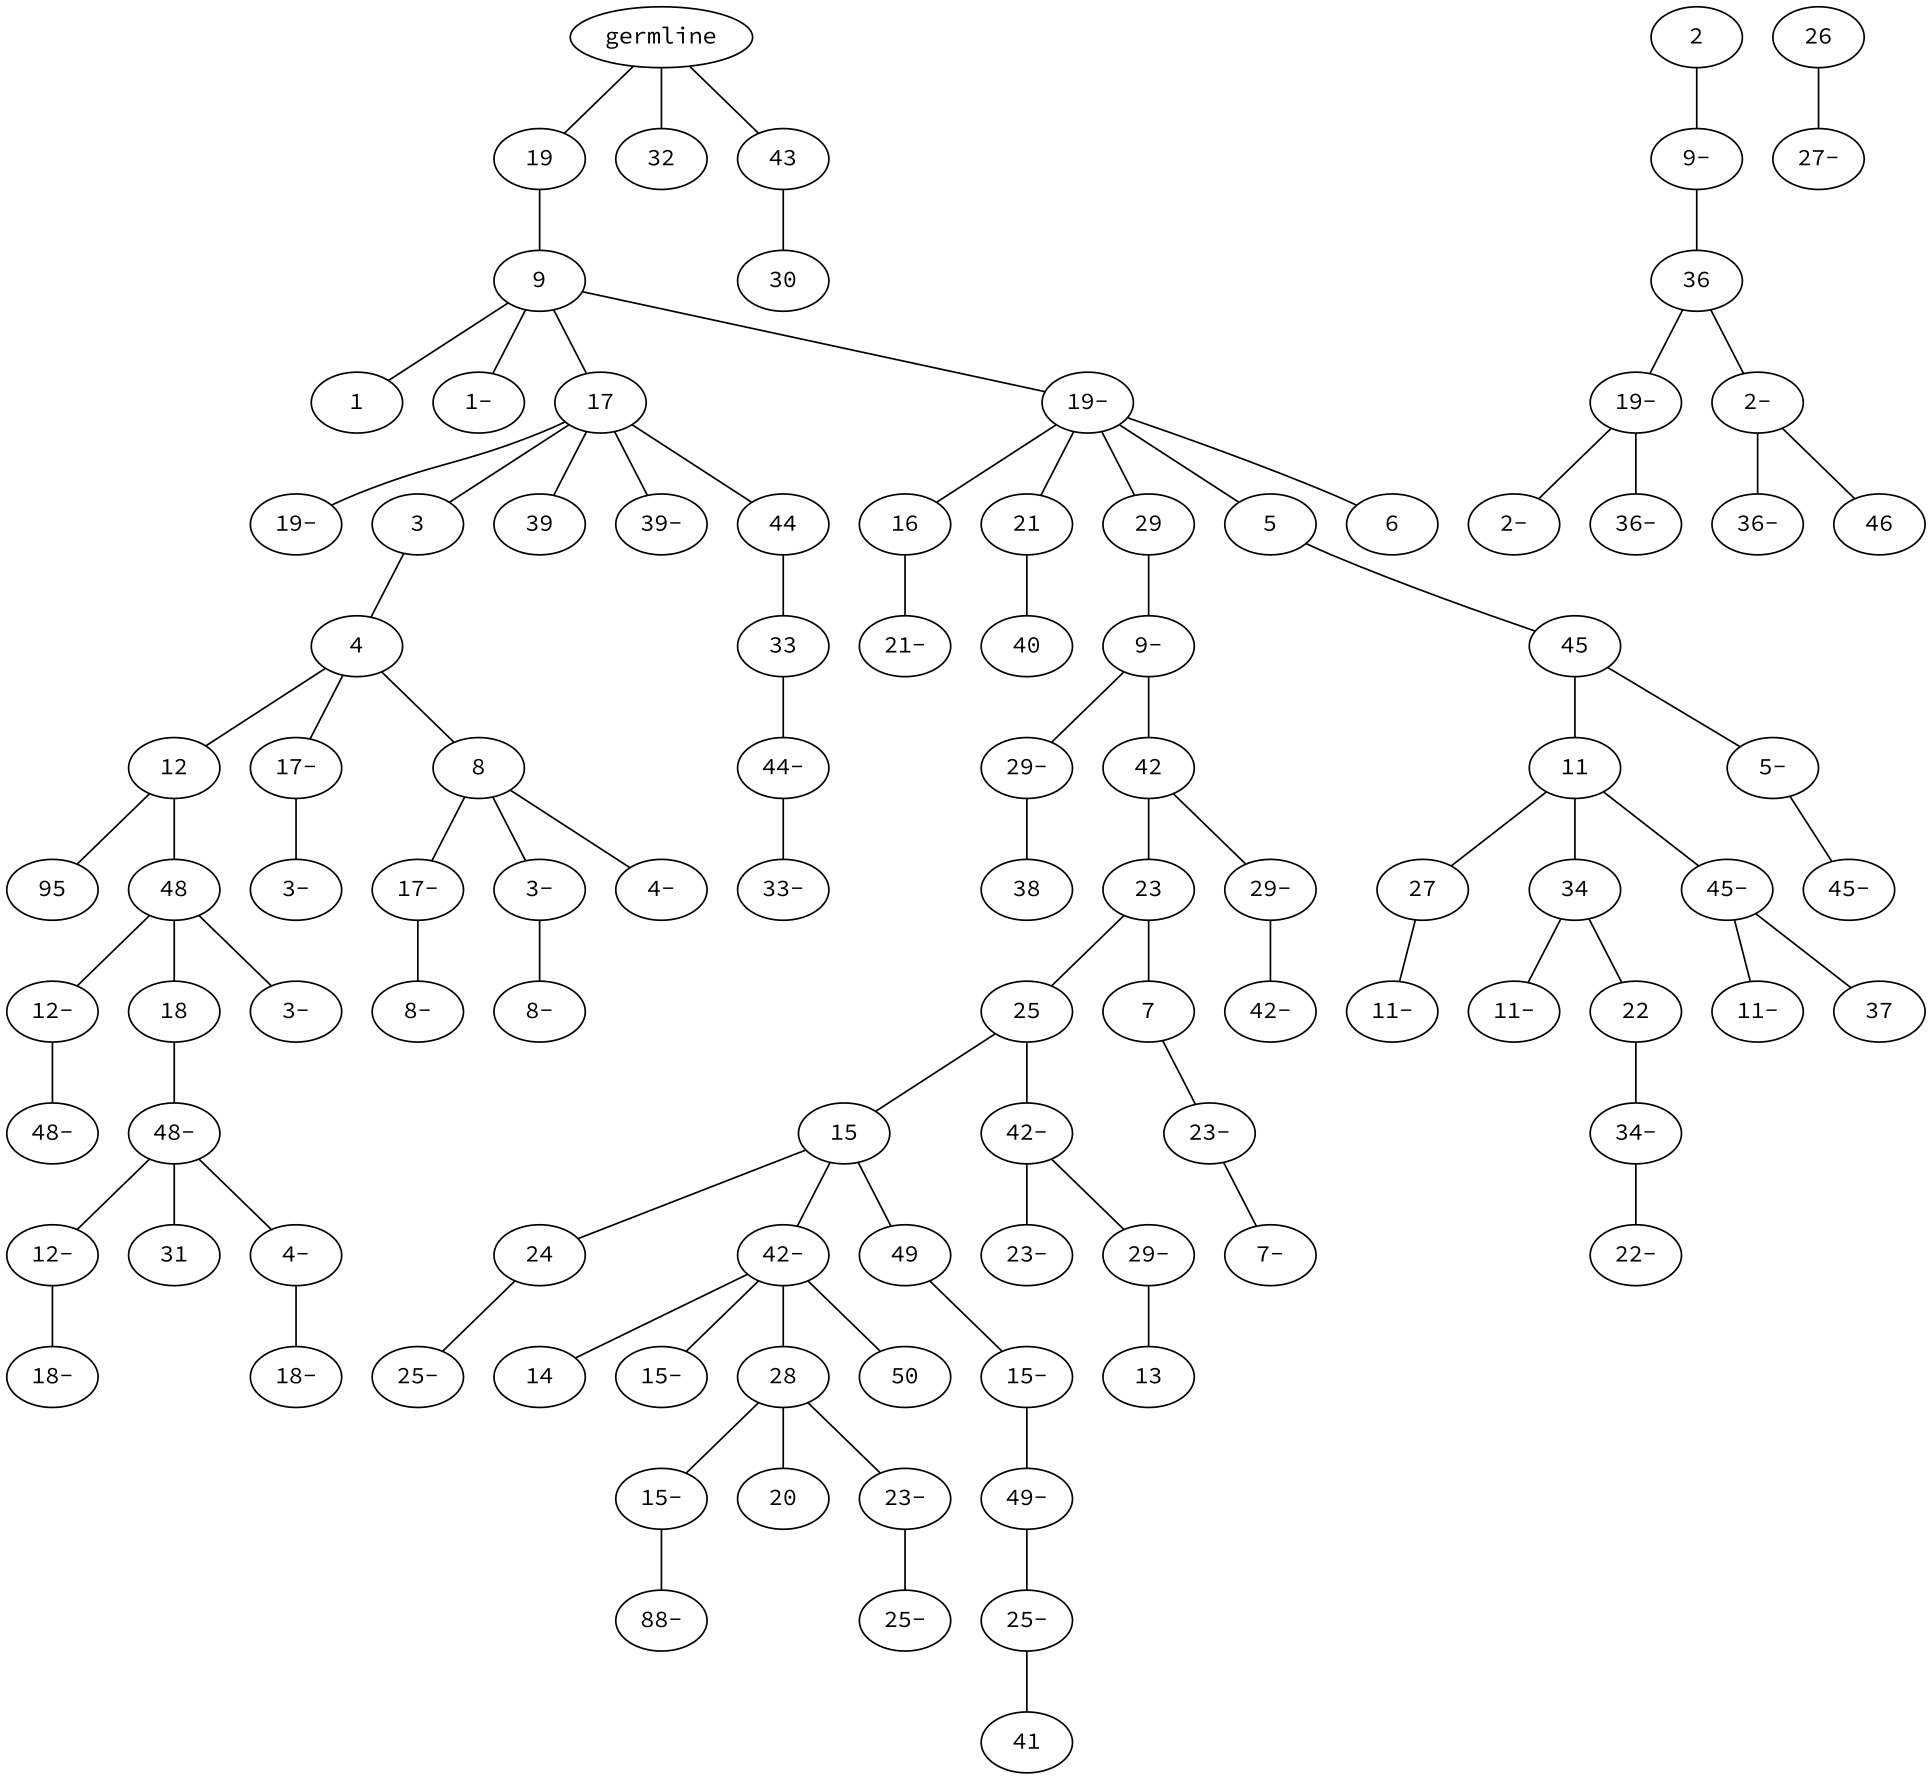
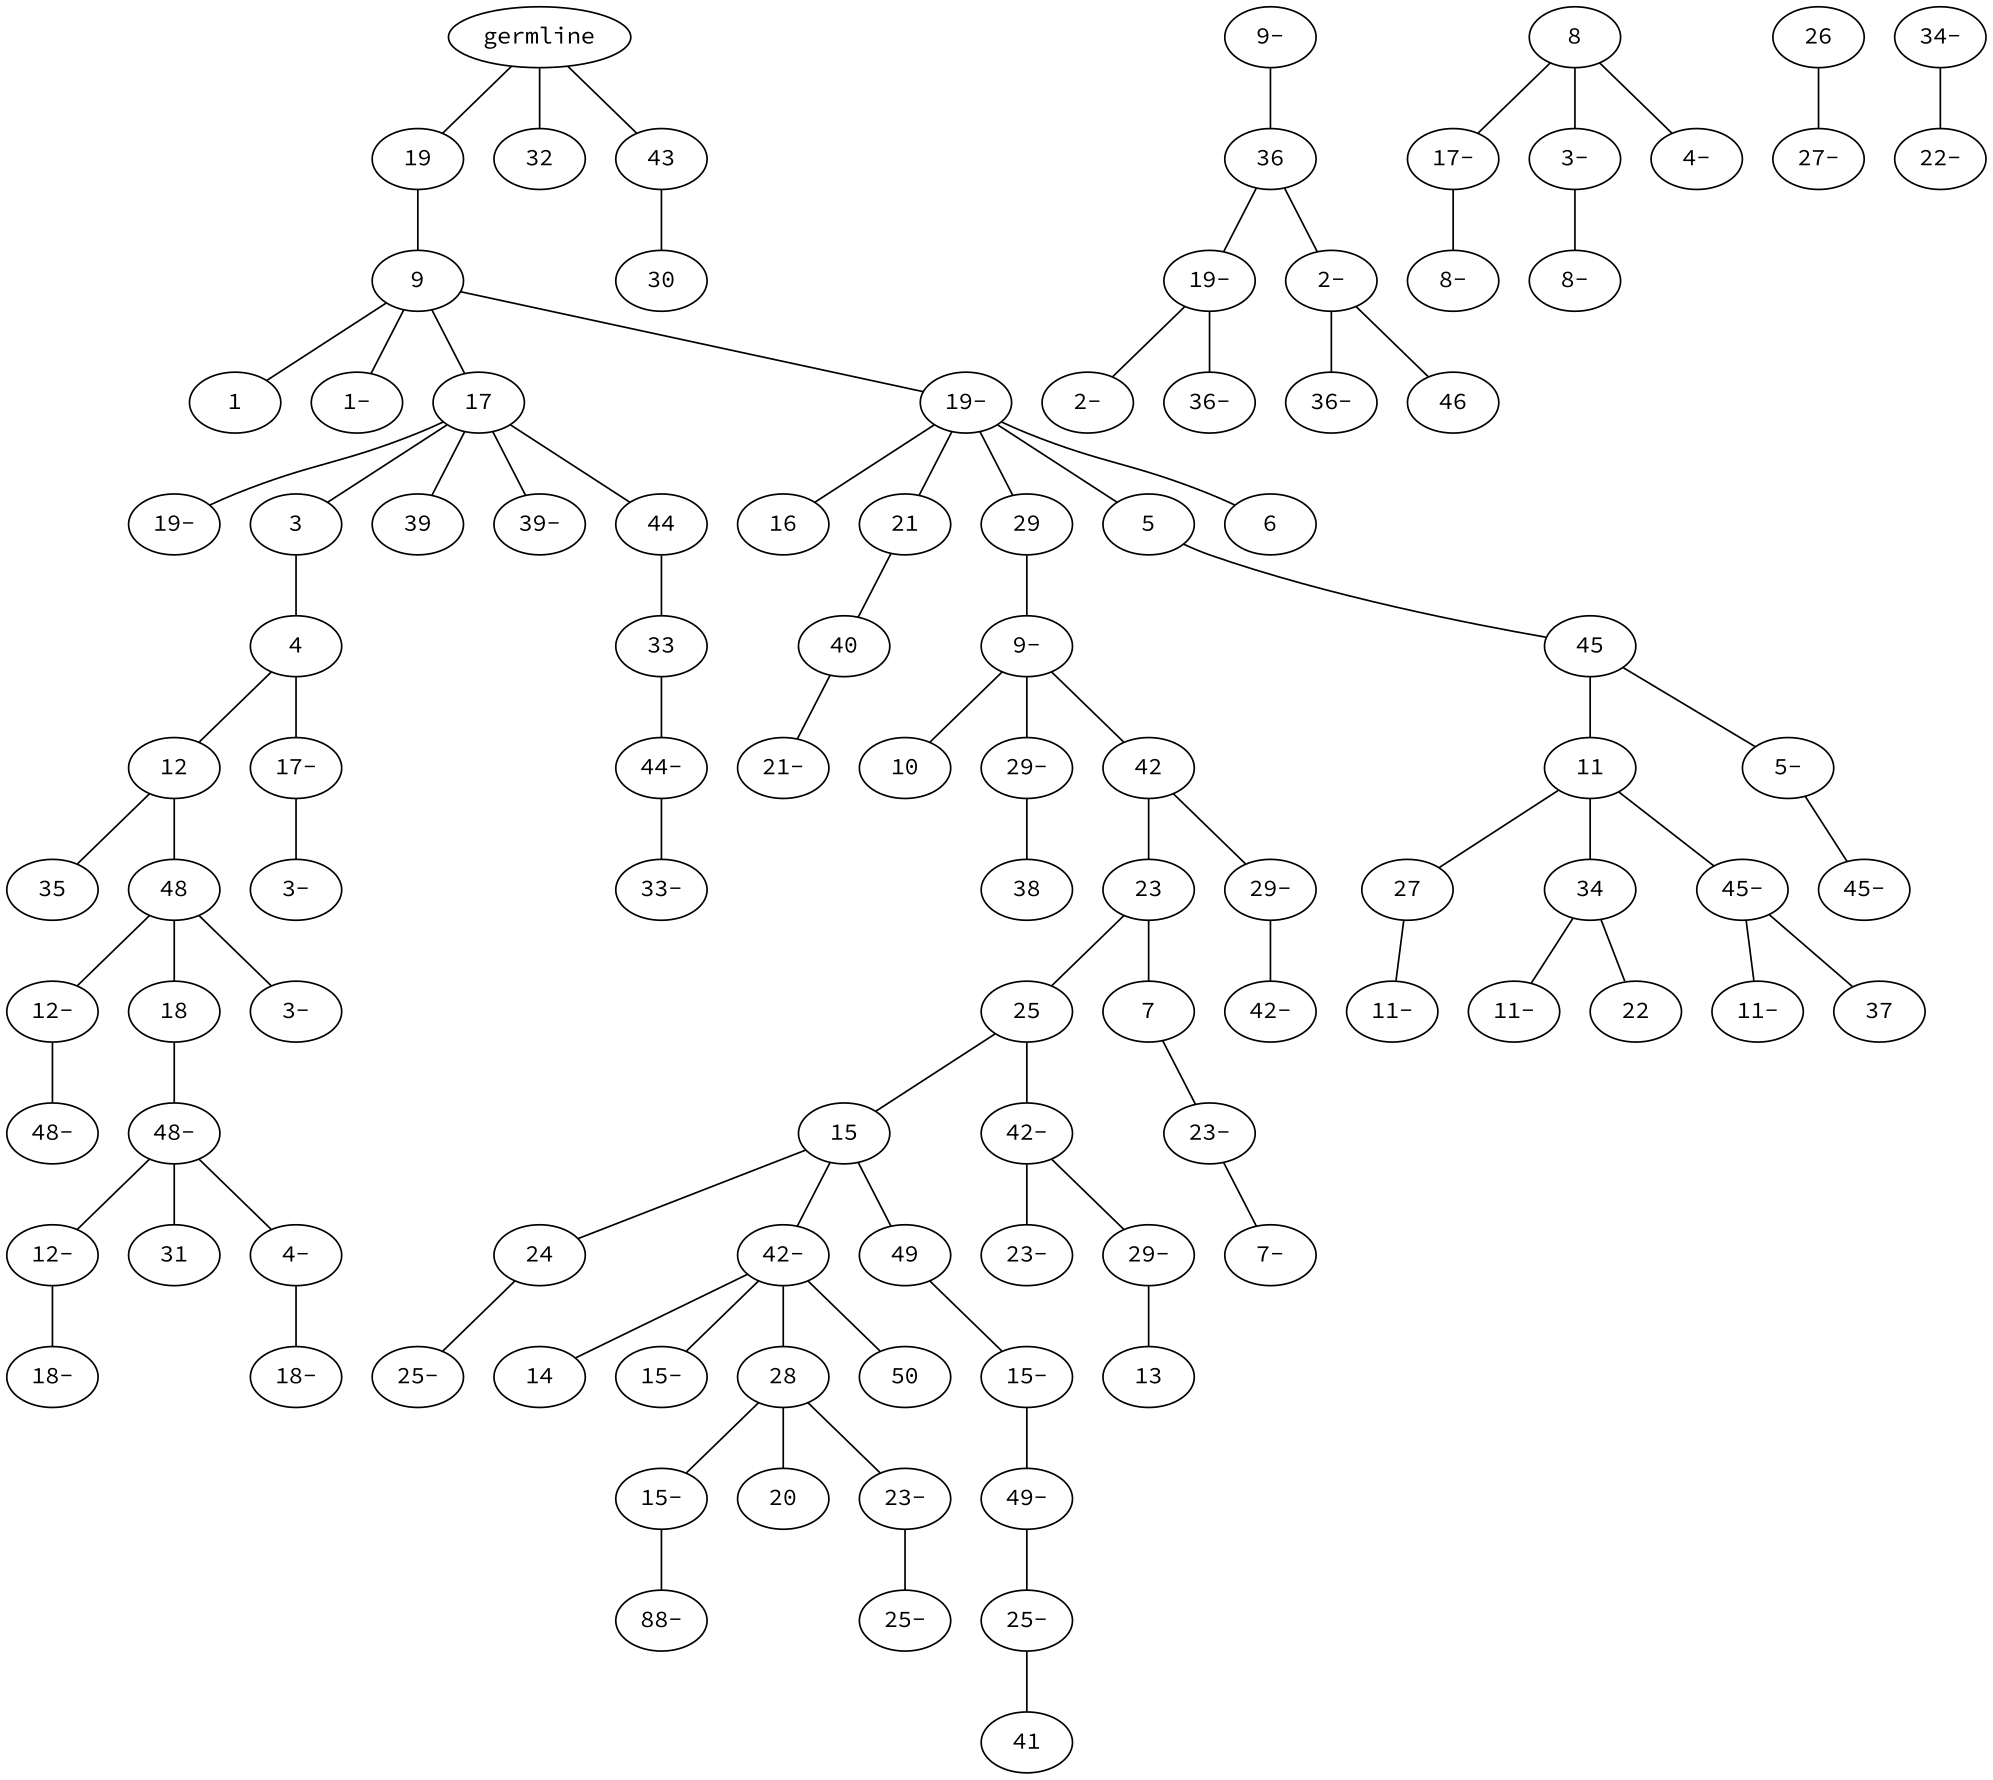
node "2": removed
edge "16" -- "21-": now "40" -- "21-"
edge "4" -- "8": removed
node "10": added
node "95": label "95" -> "35"
edge "22" -- "34-": removed
